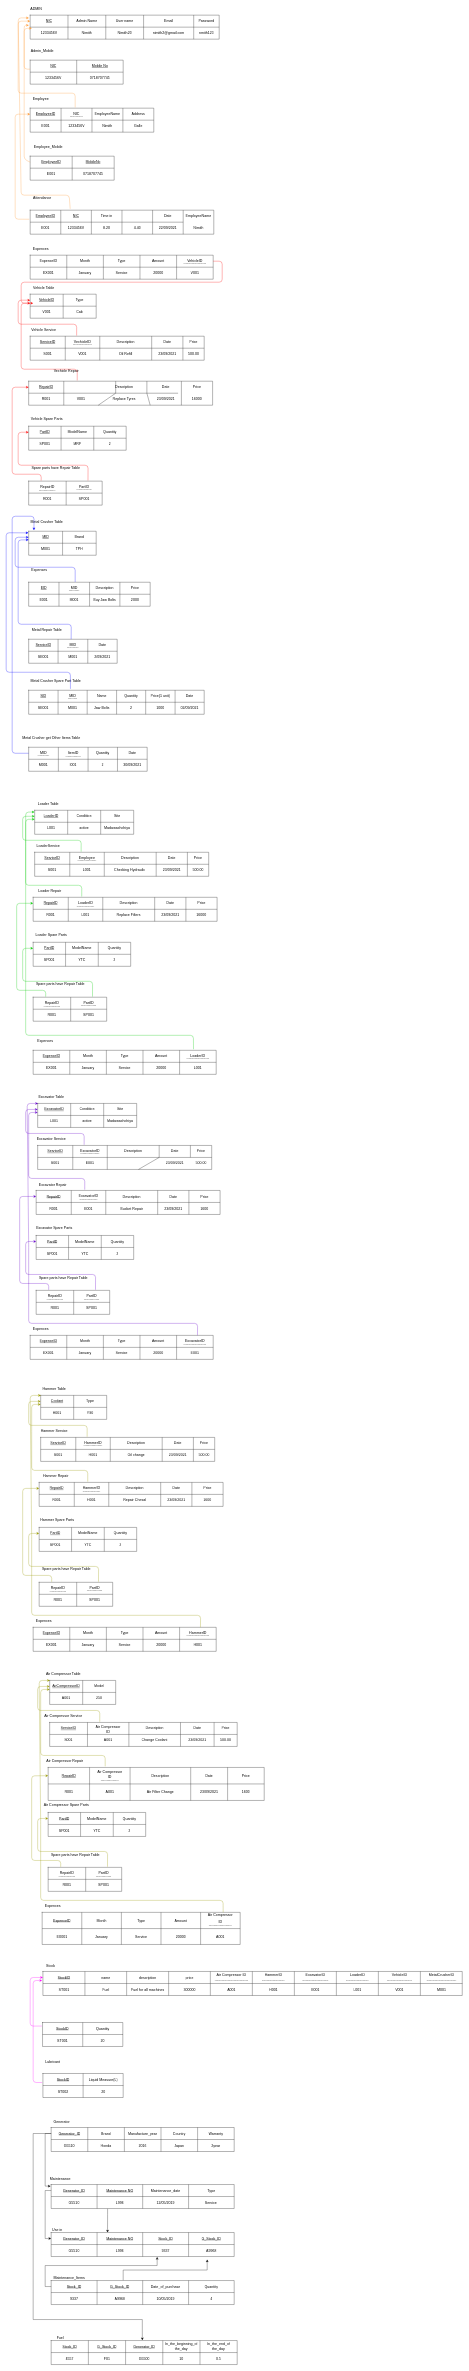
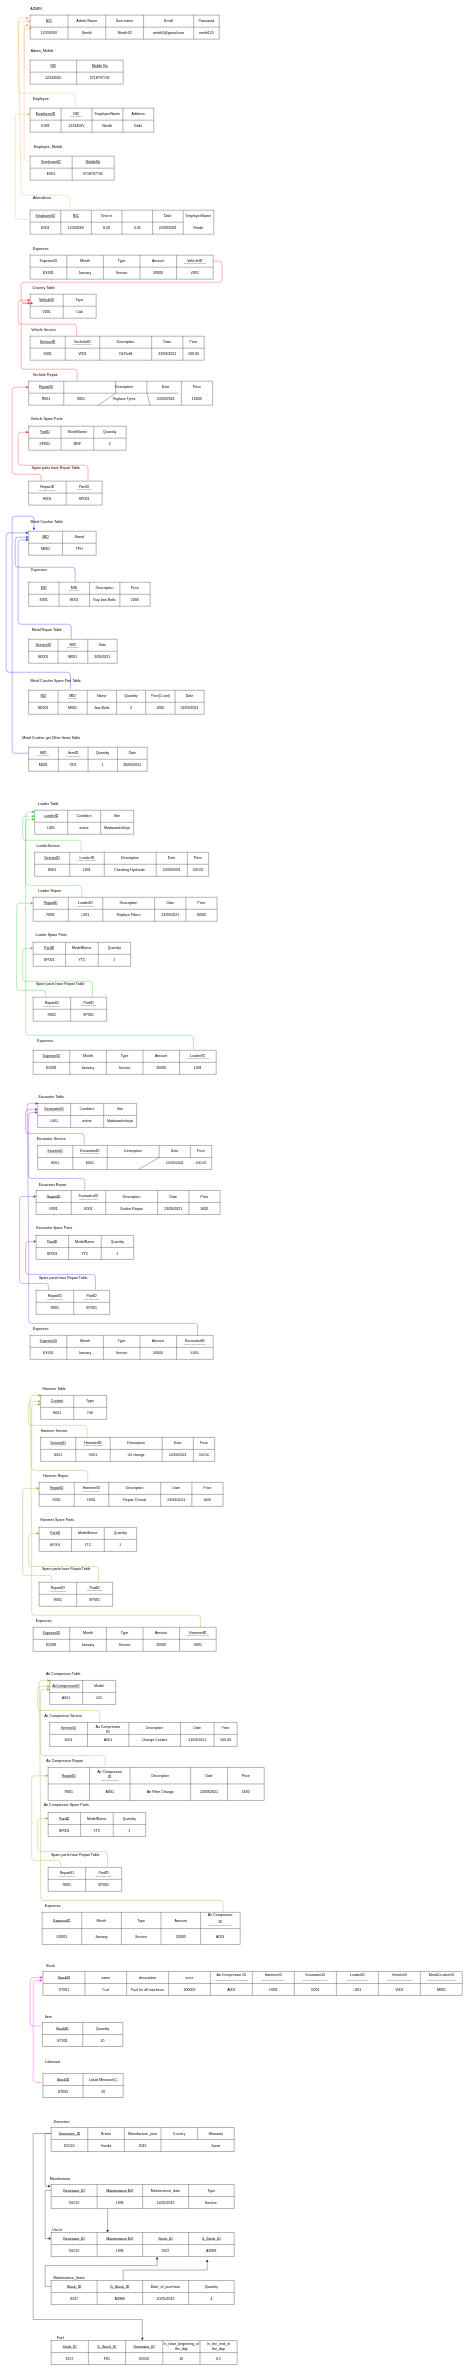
node "Vehicle Table": label "Vehicle Table" -> "Country Table"
node "Vechicle Repair": moved (66, 371) -> (45, 375)
node "Employee ----------------": label "Employee ----------------" -> "LoaderID ----------------"
node "Item": added
node "Japan": removed
node "In_the_beginning_of the_day": label "In_the_beginning_of the_day" -> "In_have_beginning_of the_day"
